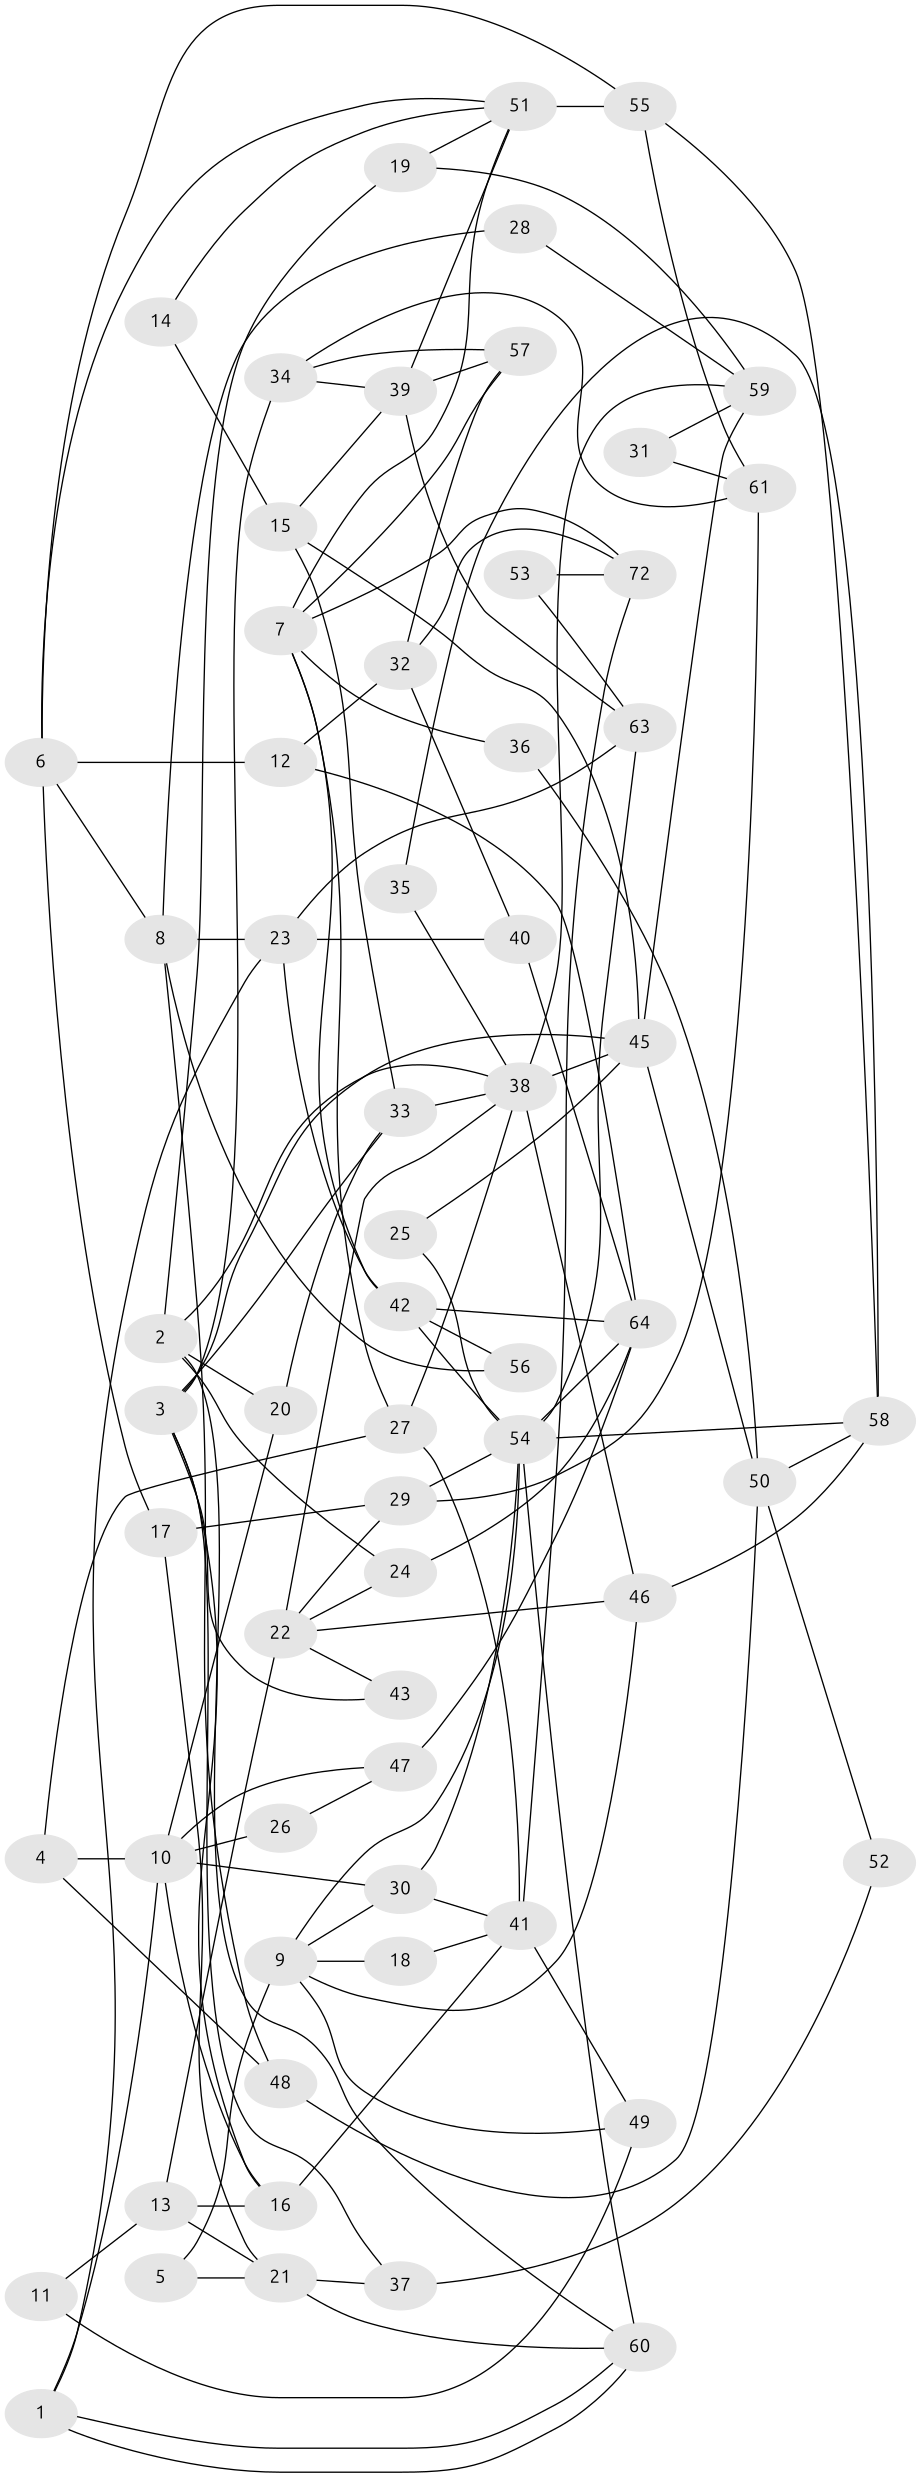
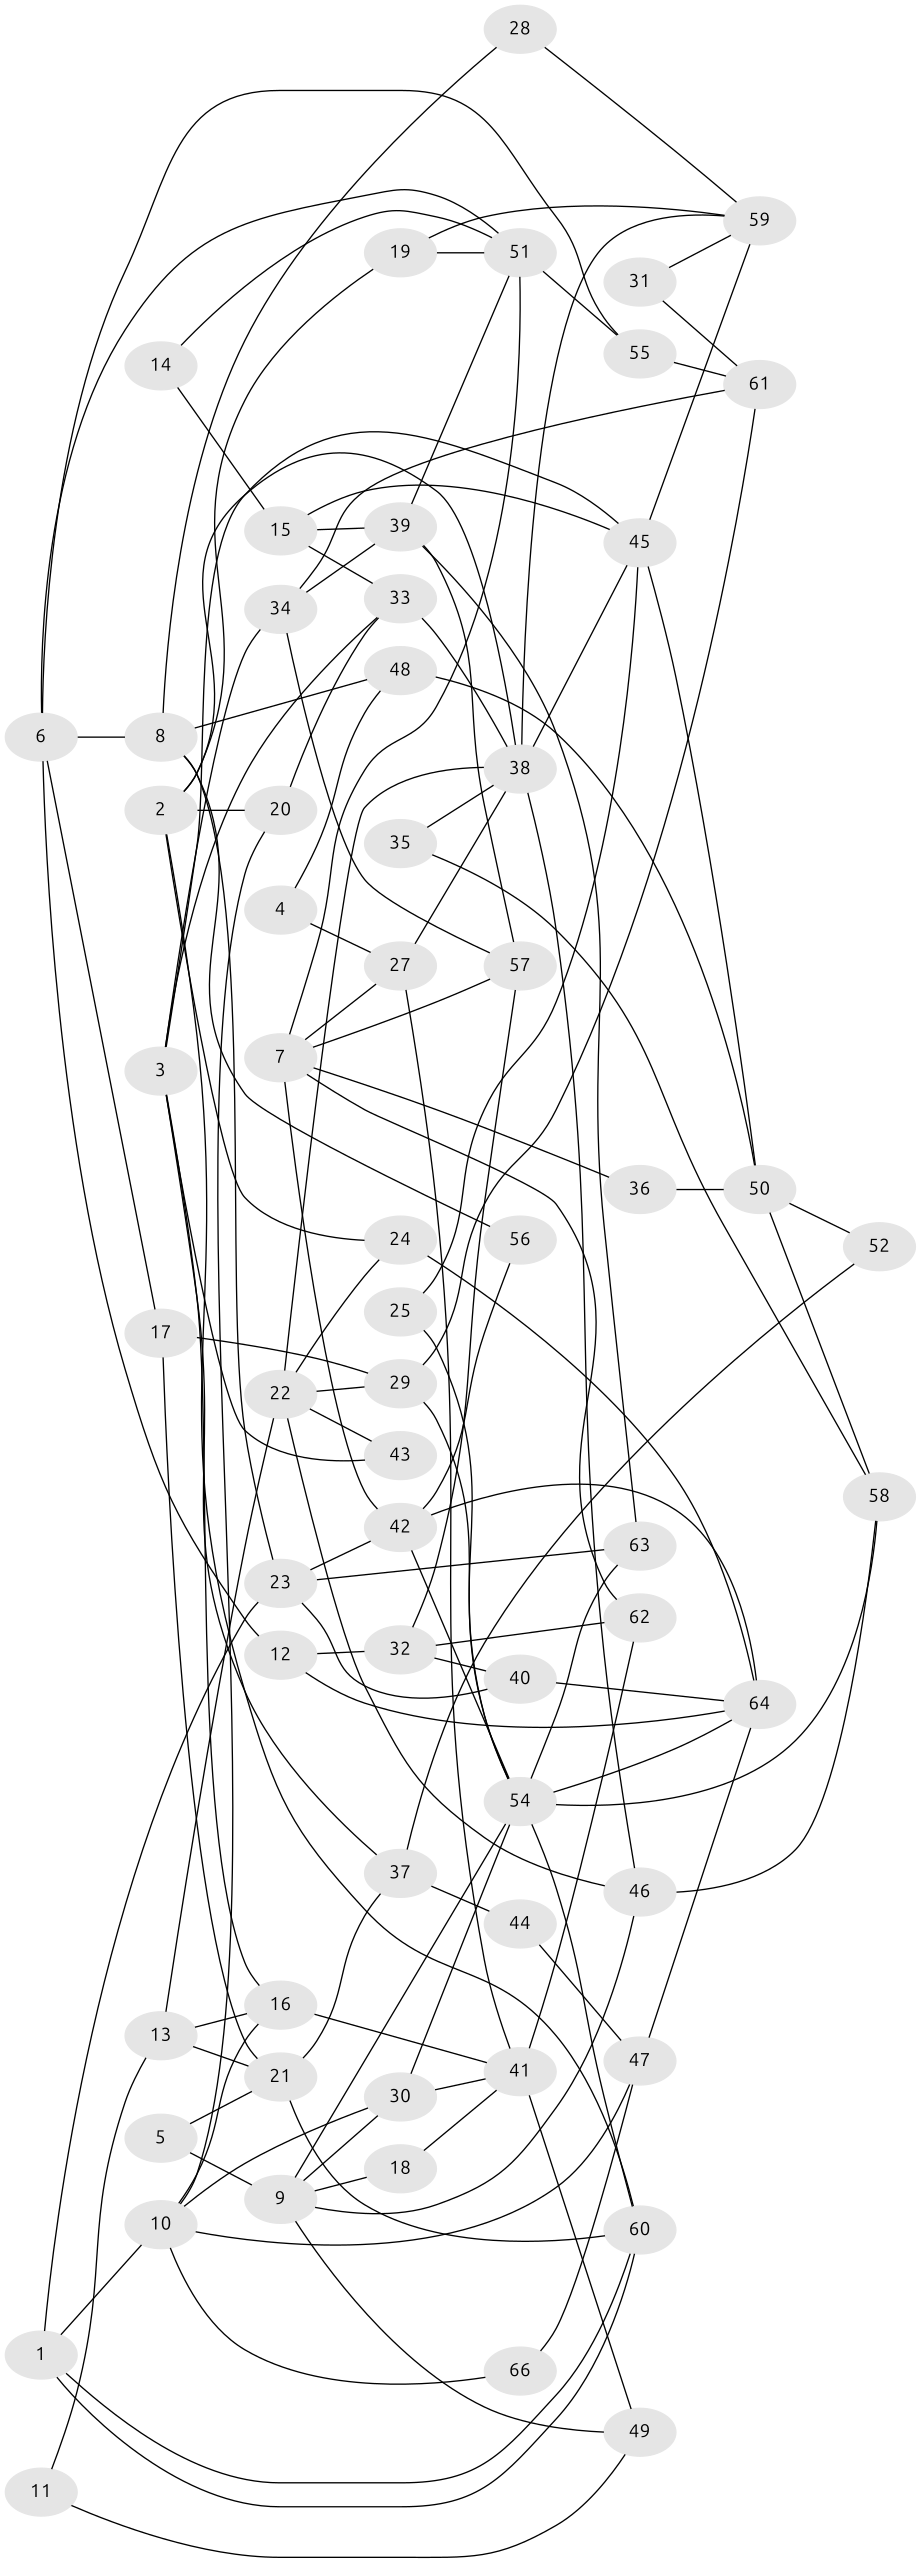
node "53": removed
node "72": label "72" -> "62"
edge "55" -- "58": removed
node "26": label "26" -> "66"
edge "4" -- "10": removed
node "44": added
